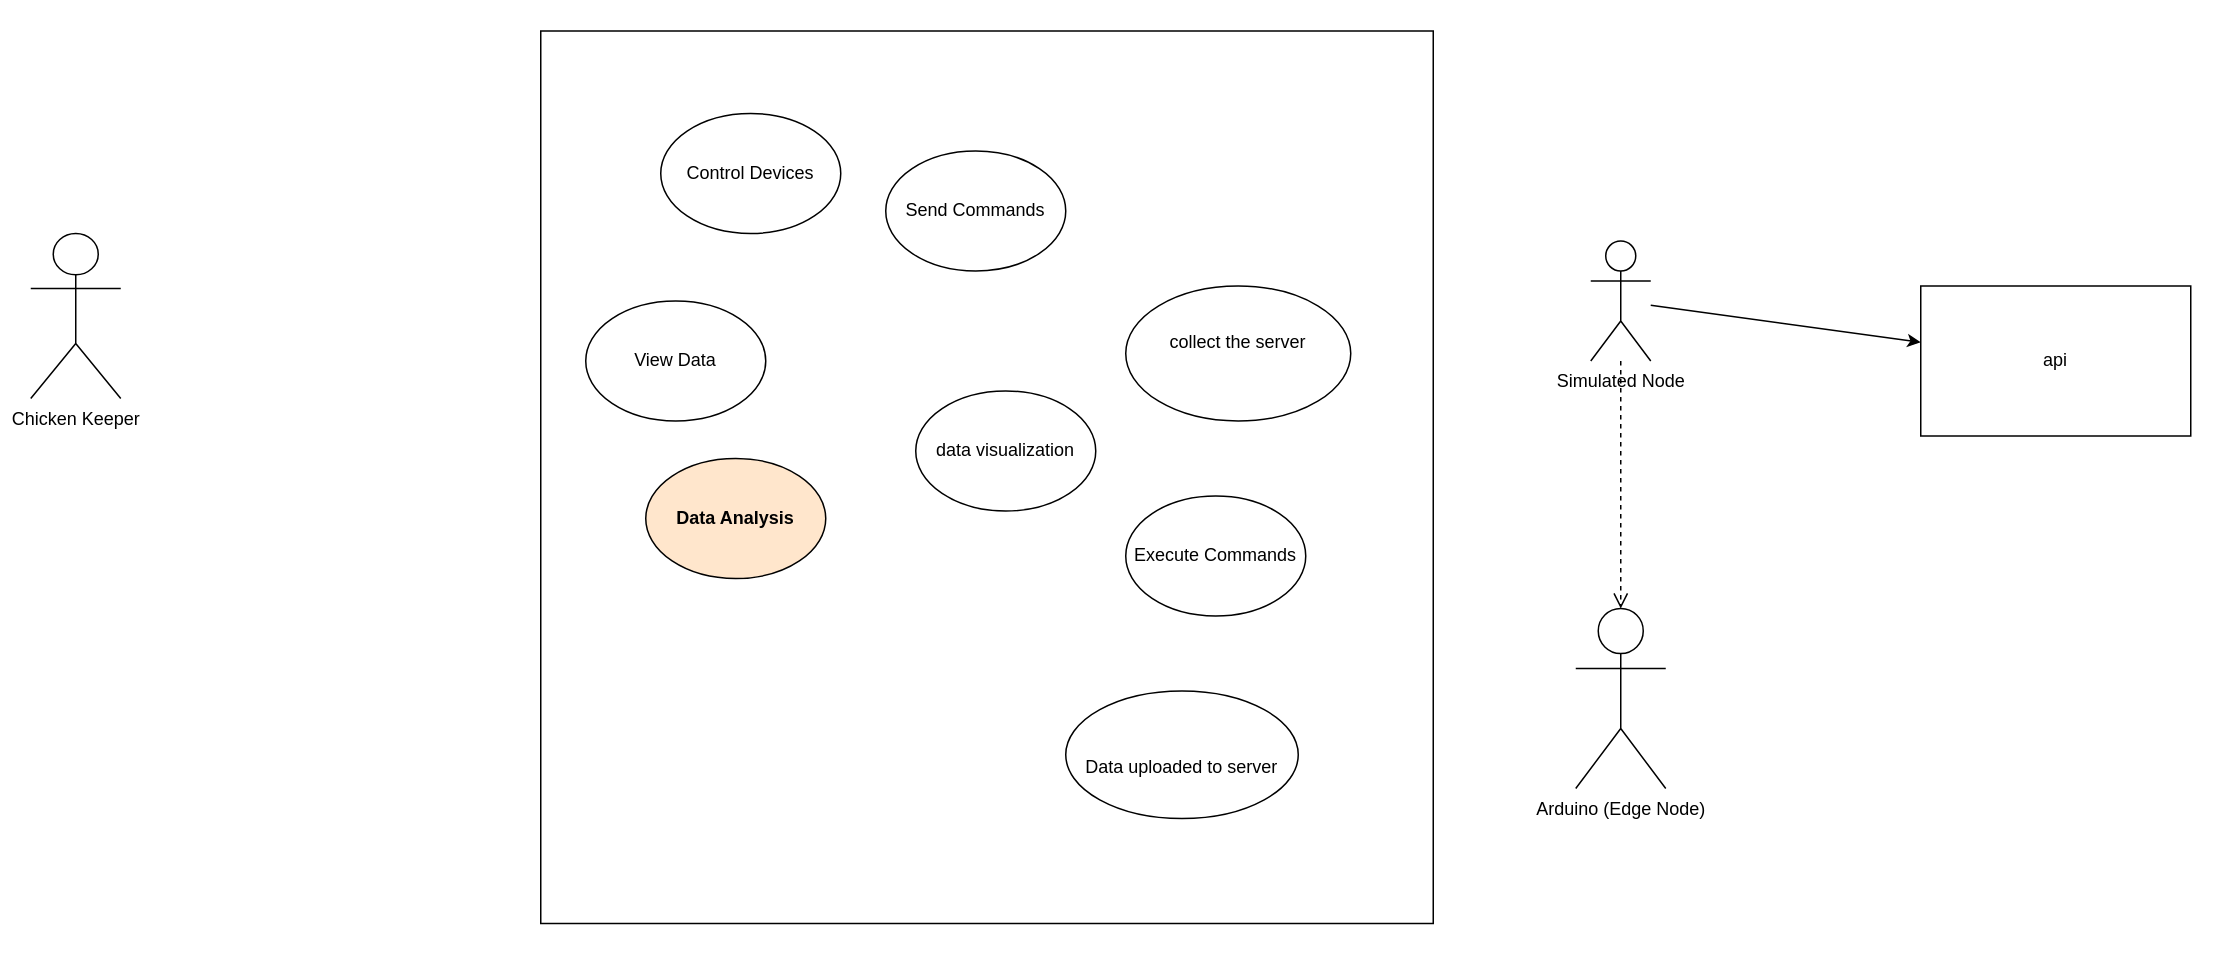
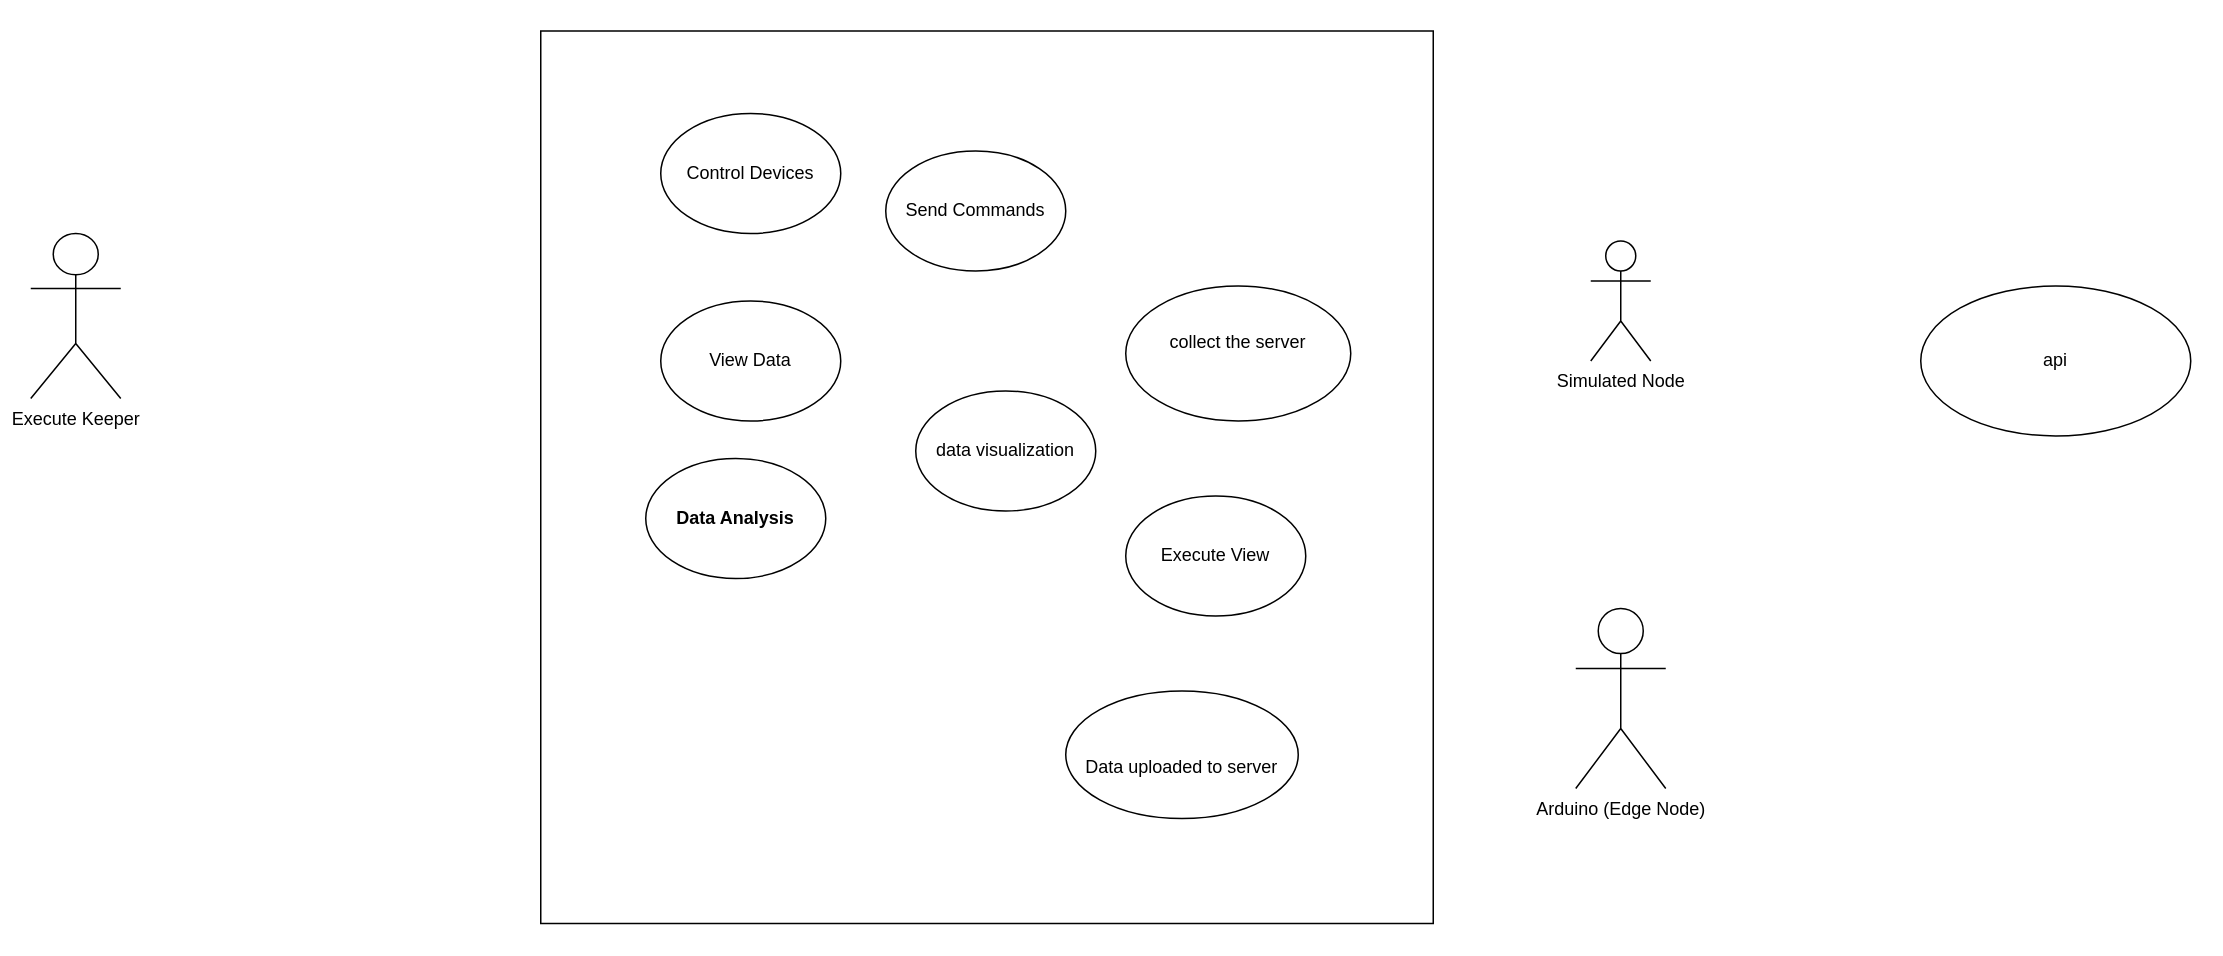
edge "Simulated Node" -> "api": removed
node "View Data": moved (676, 361) -> (751, 361)
node "api": shape rectangle -> ellipse
node "Chicken Keeper": label "Chicken Keeper" -> "Execute Keeper"
edge "Simulated Node" -> "Arduino (Edge Node)": removed
node "Data Analysis": fillcolor #ffe6cc -> #ffffff
node "Execute Commands": label "Execute Commands" -> "Execute View"
